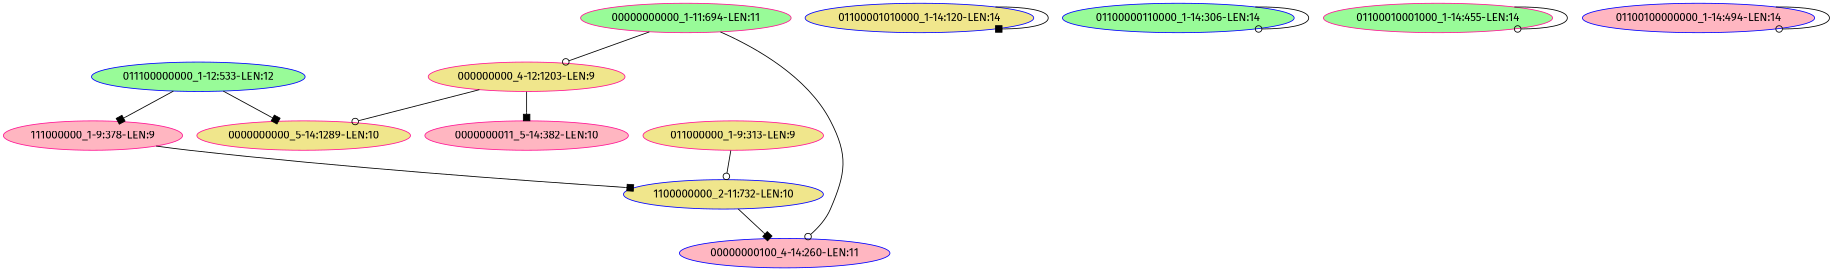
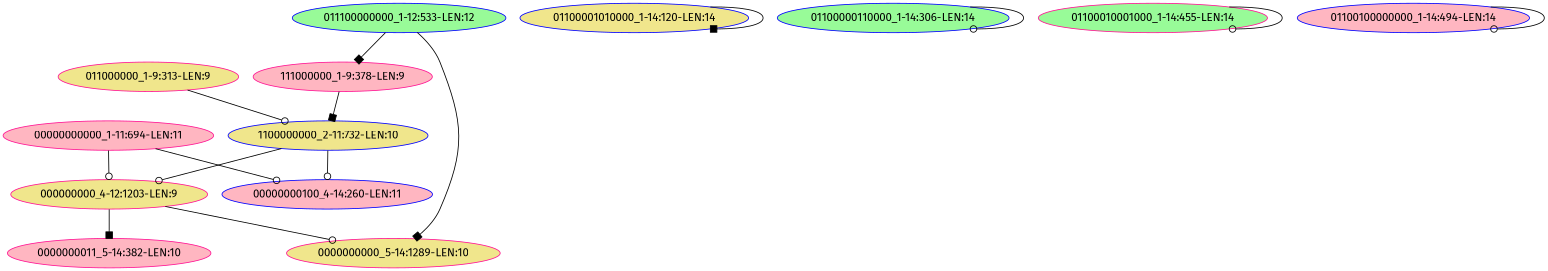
node "00000000000_1-11:694-LEN:11": fillcolor palegreen -> lightpink
edge "1100000000_2-11:732-LEN:10" -> "000000000_4-12:1203-LEN:9": added
edge "1100000000_2-11:732-LEN:10" -> "00000000100_4-14:260-LEN:11": arrowhead box -> odot
